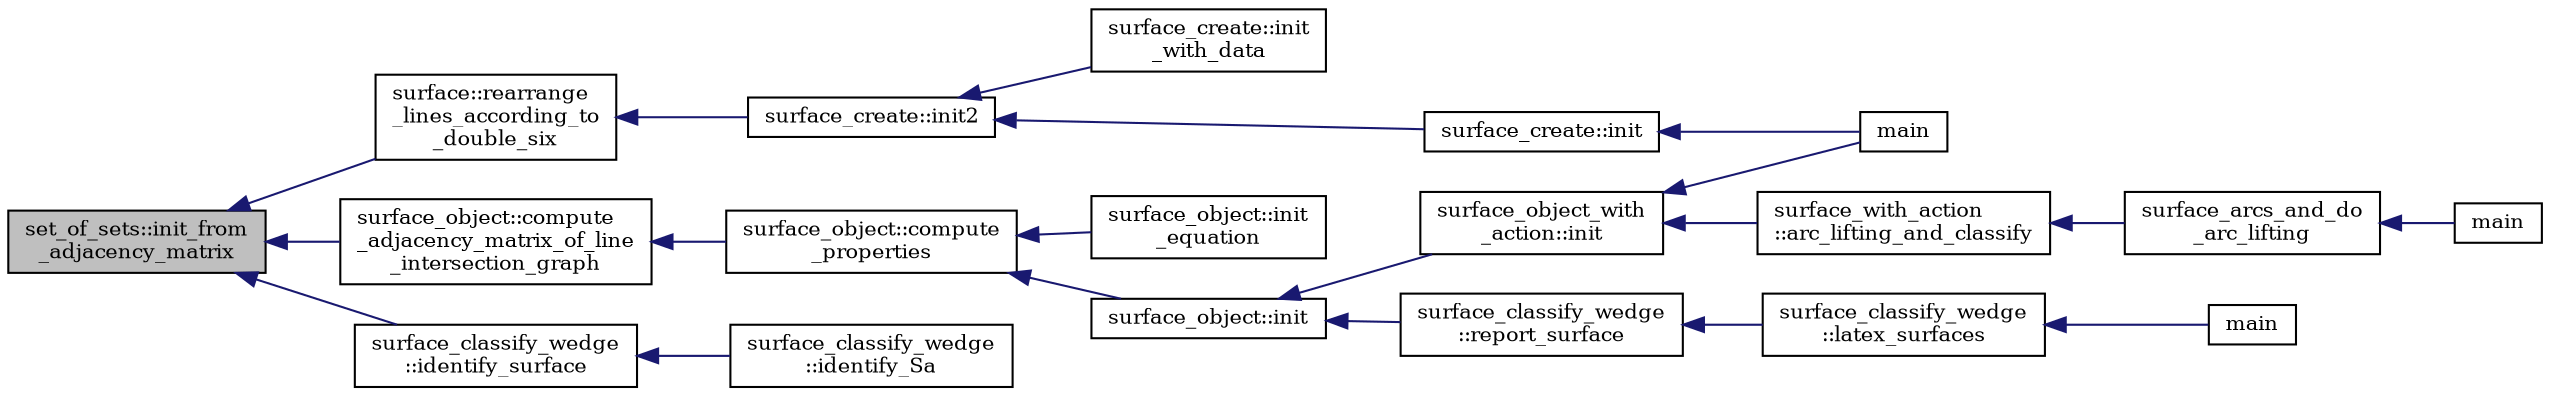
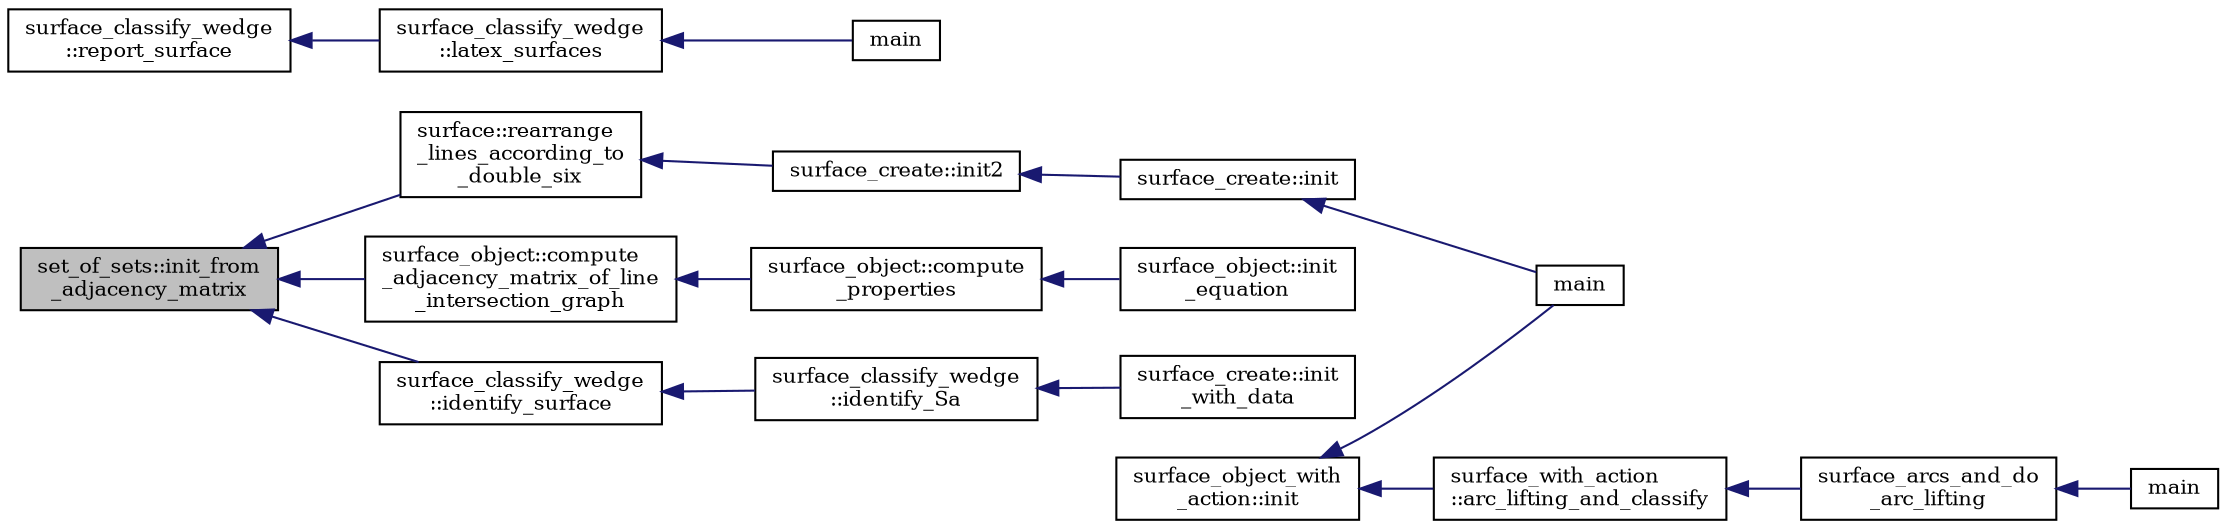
edge "surface_create::init _with_data" -> "surface_create::init2": now "surface_create::init _with_data" -> "surface_classify_wedge ::identify_Sa"
node "surface_object::init": removed
